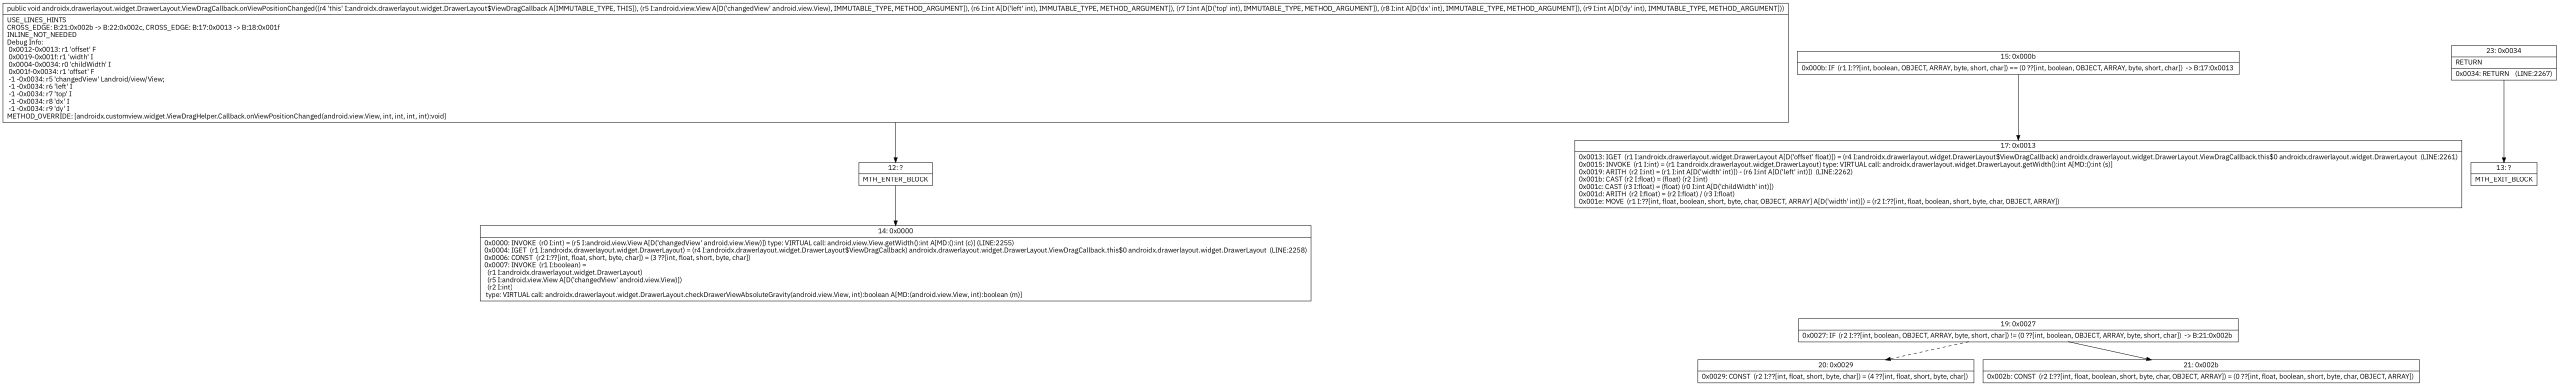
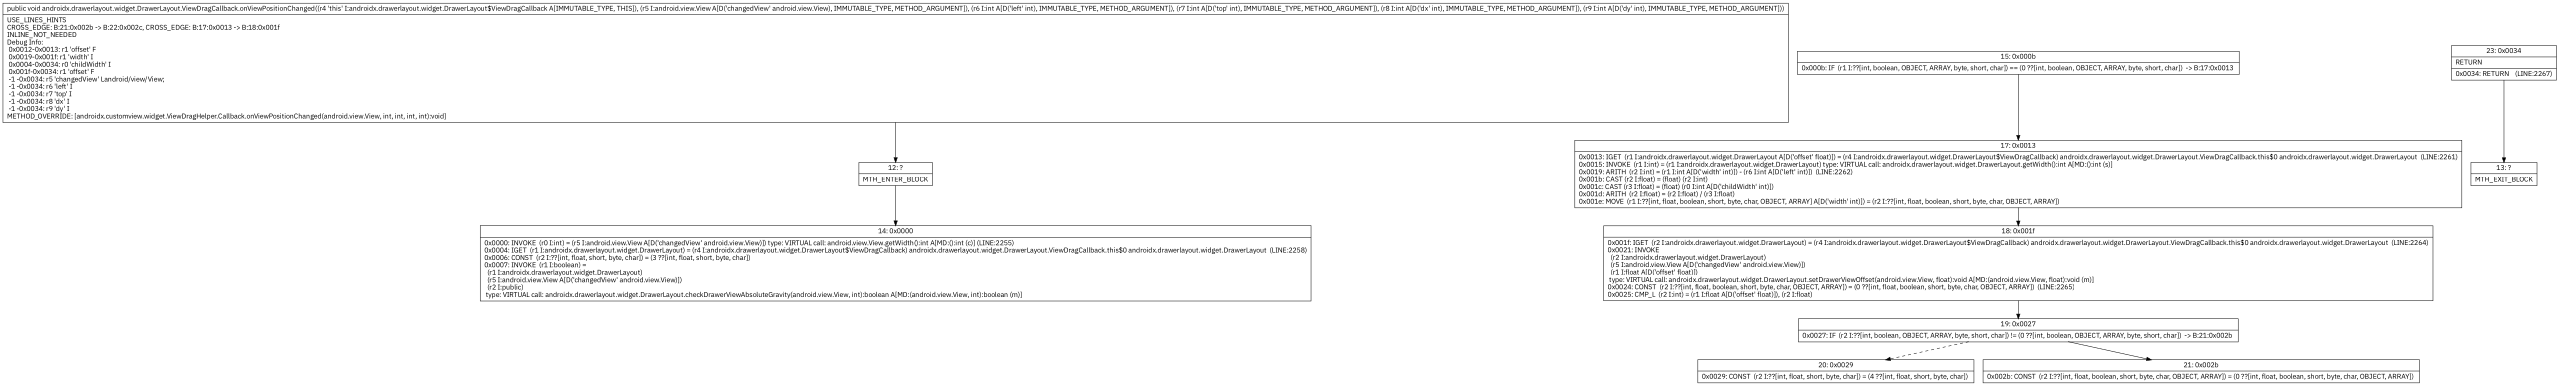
node "18: 0x001f": added
node "14: 0x0000": text "(r2 I:int)" -> "(r2 I:public)"
